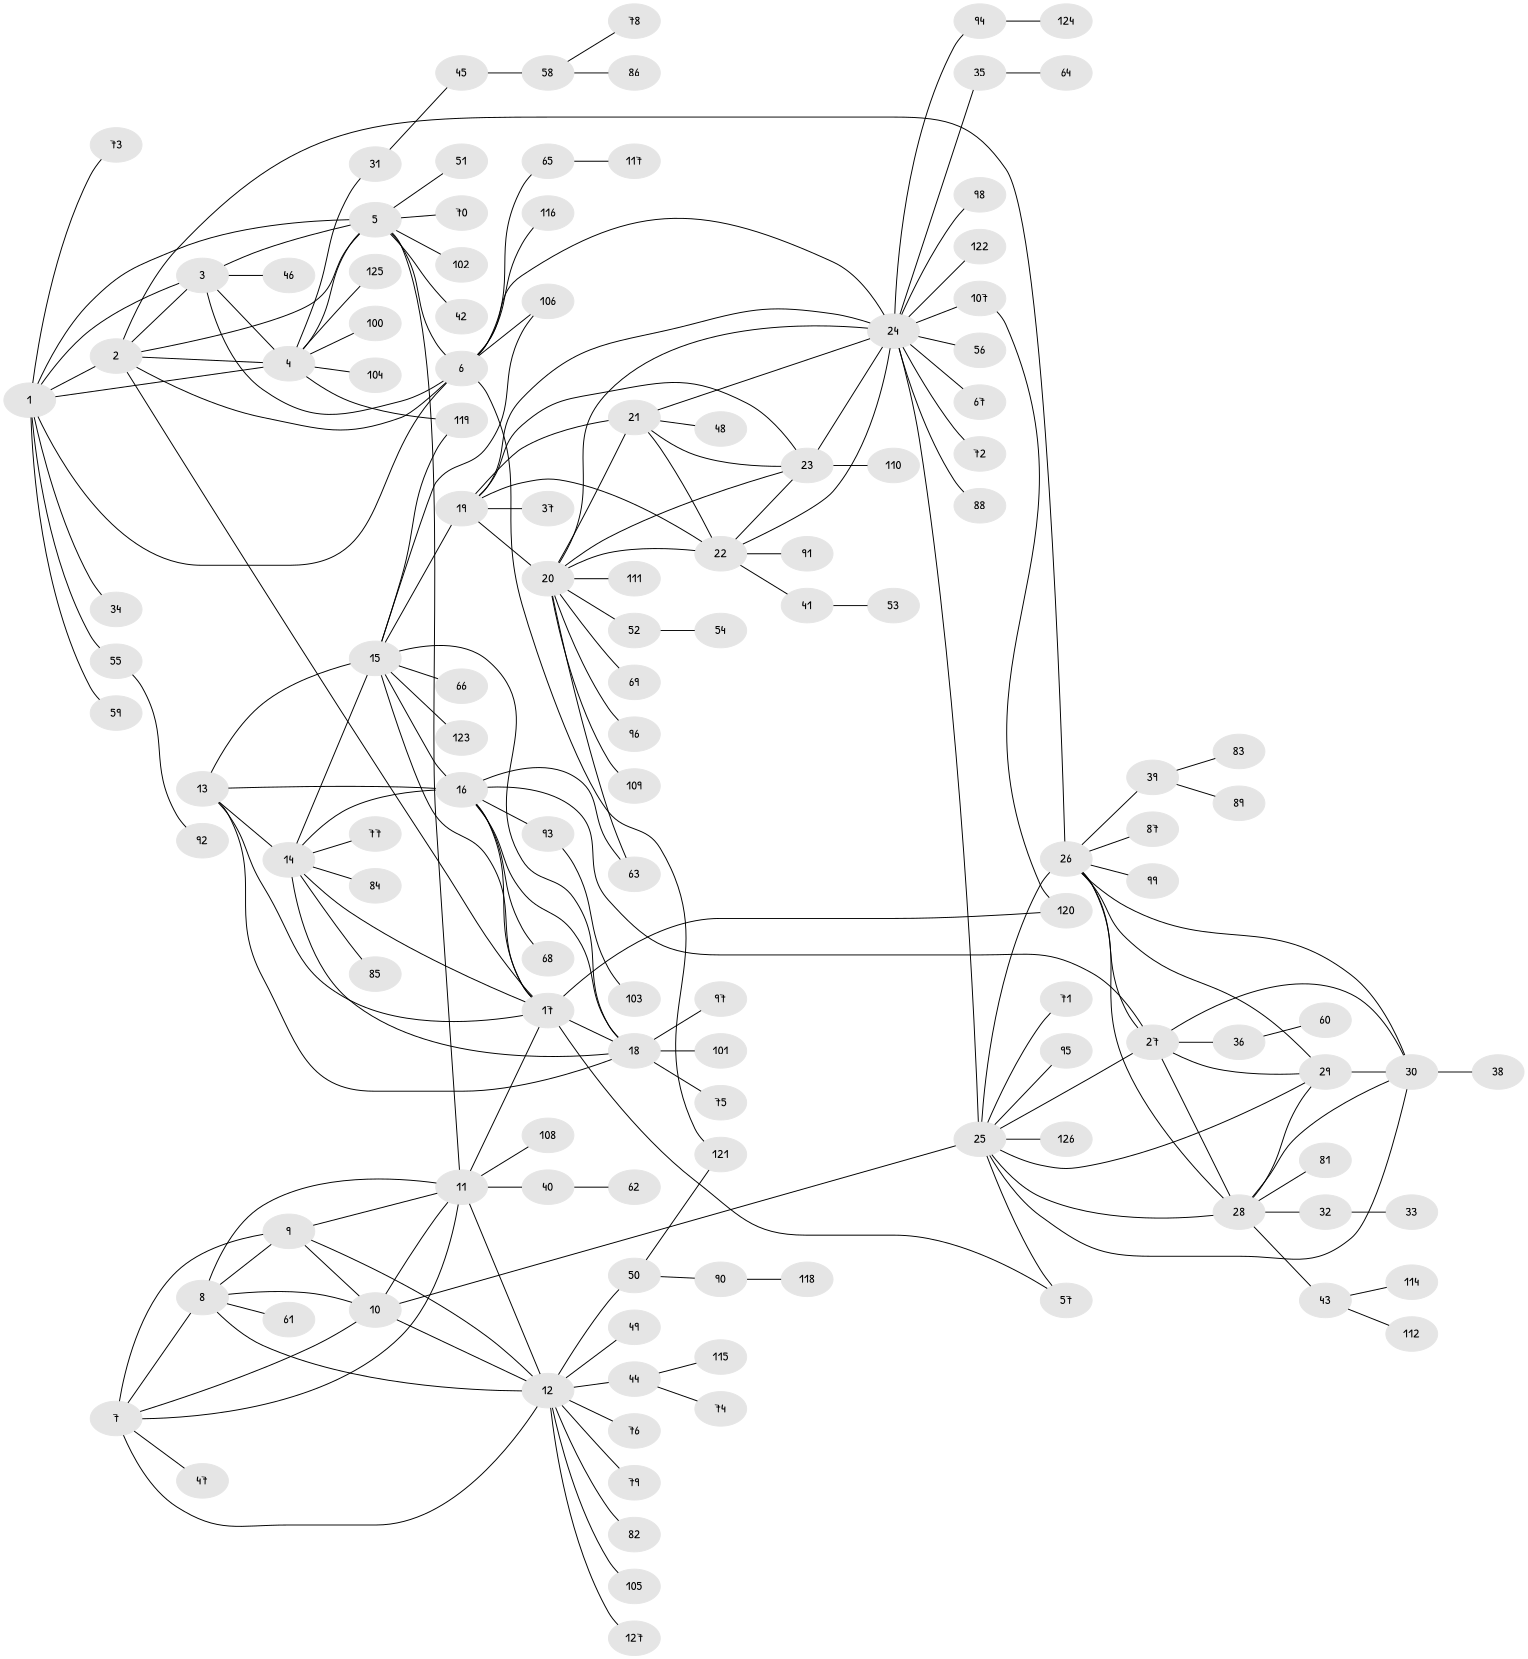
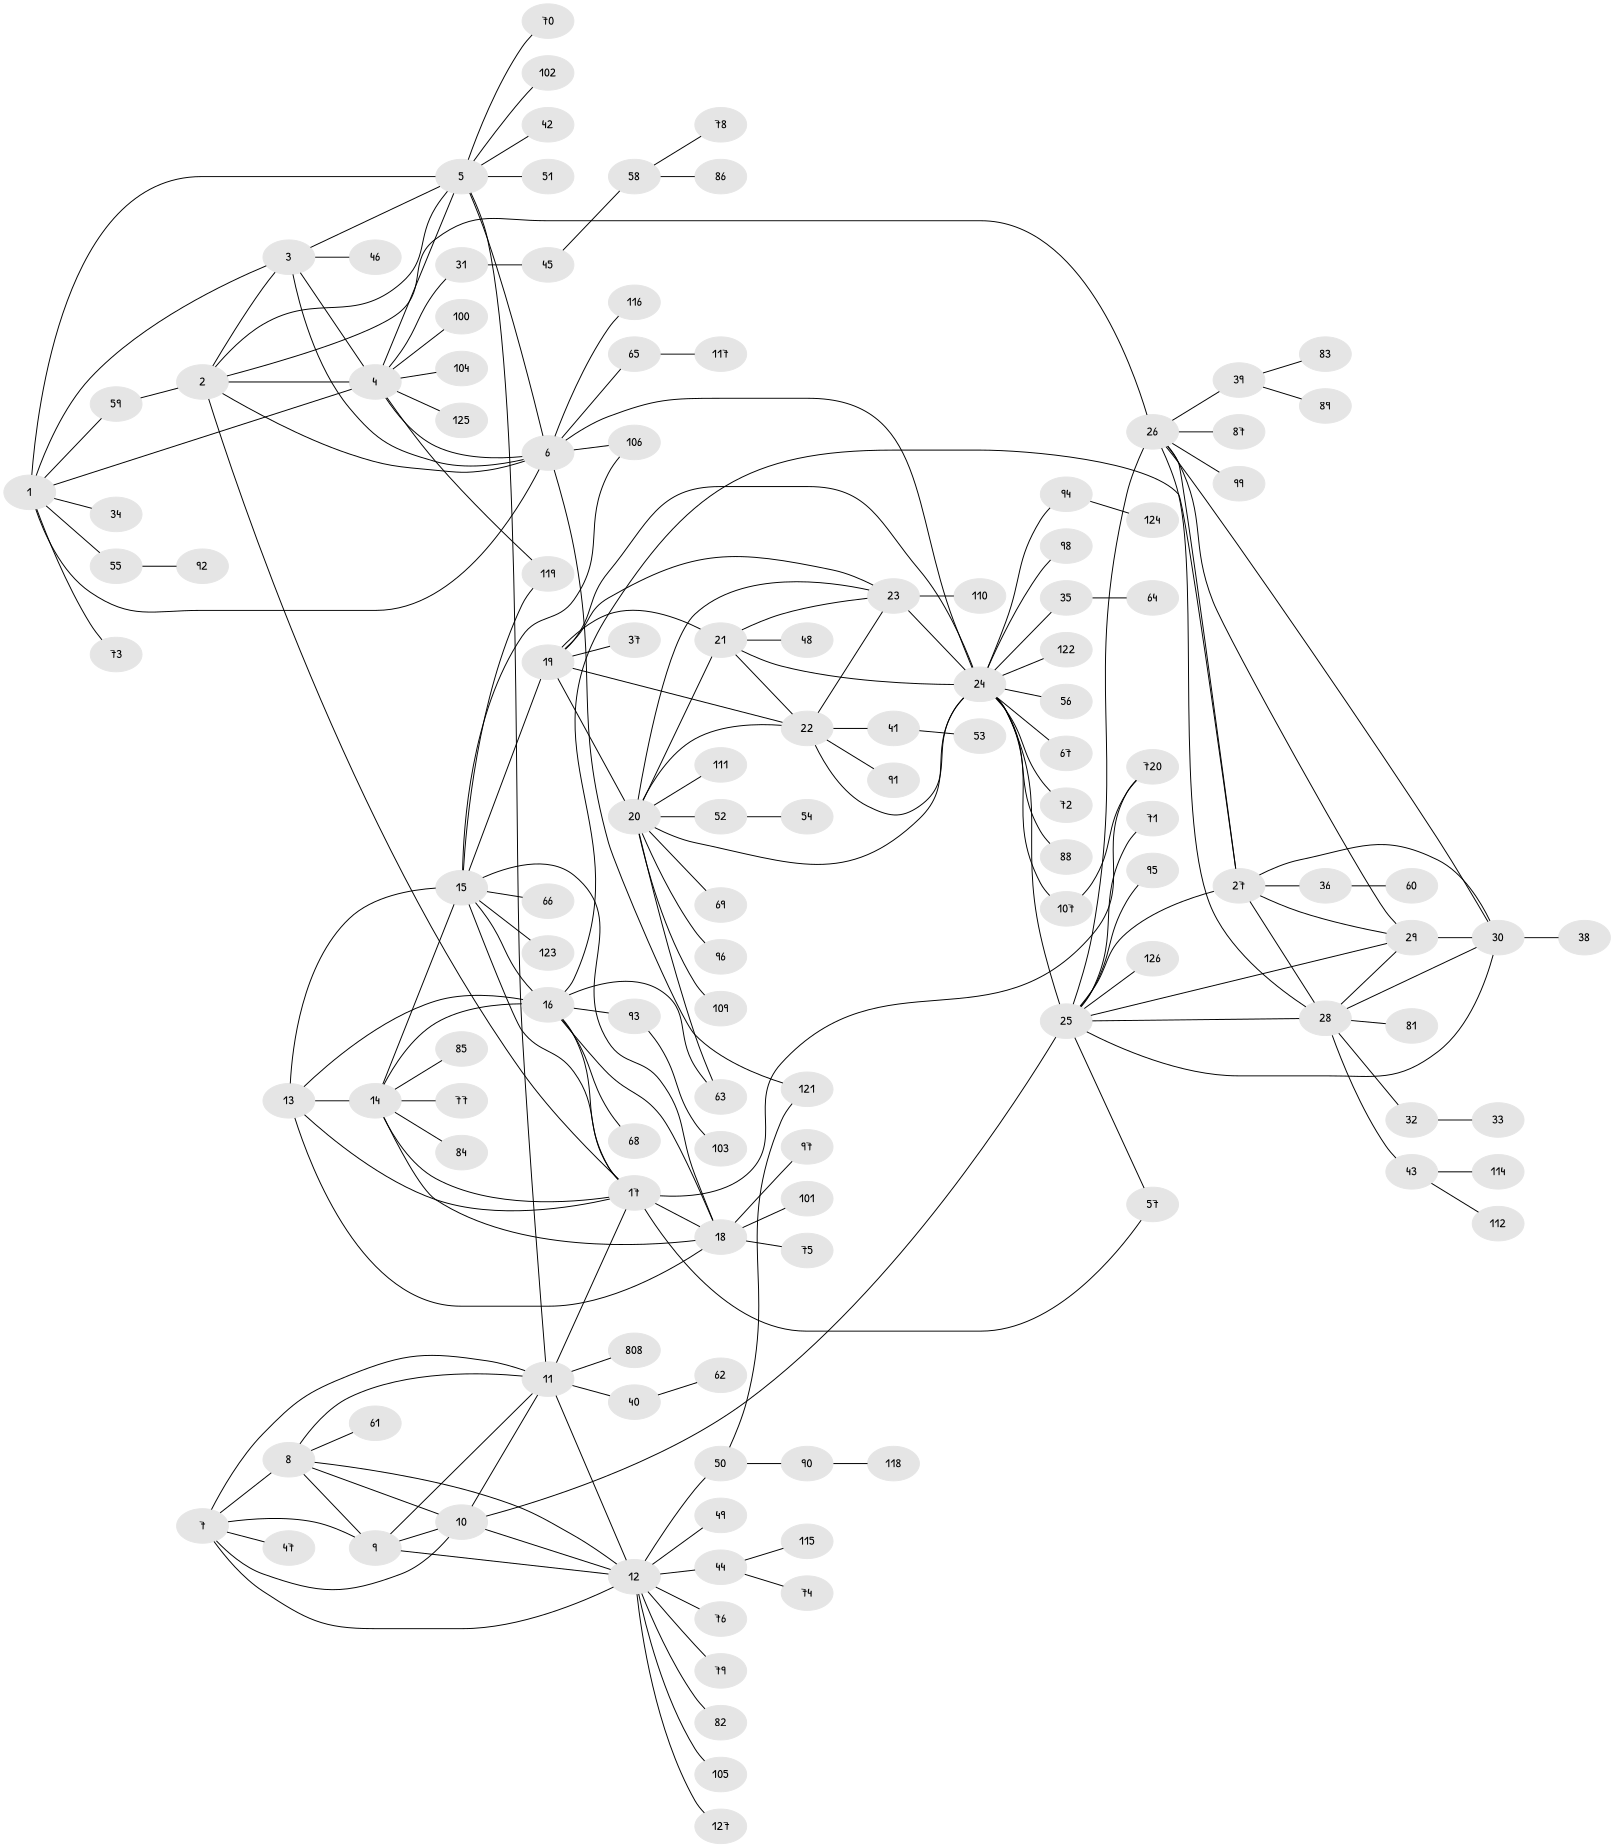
edge "2" -- "1": now "2" -- "59"
edge "4" -- "6": added
node "120": label "120" -> "720"
node "108": label "108" -> "808"
